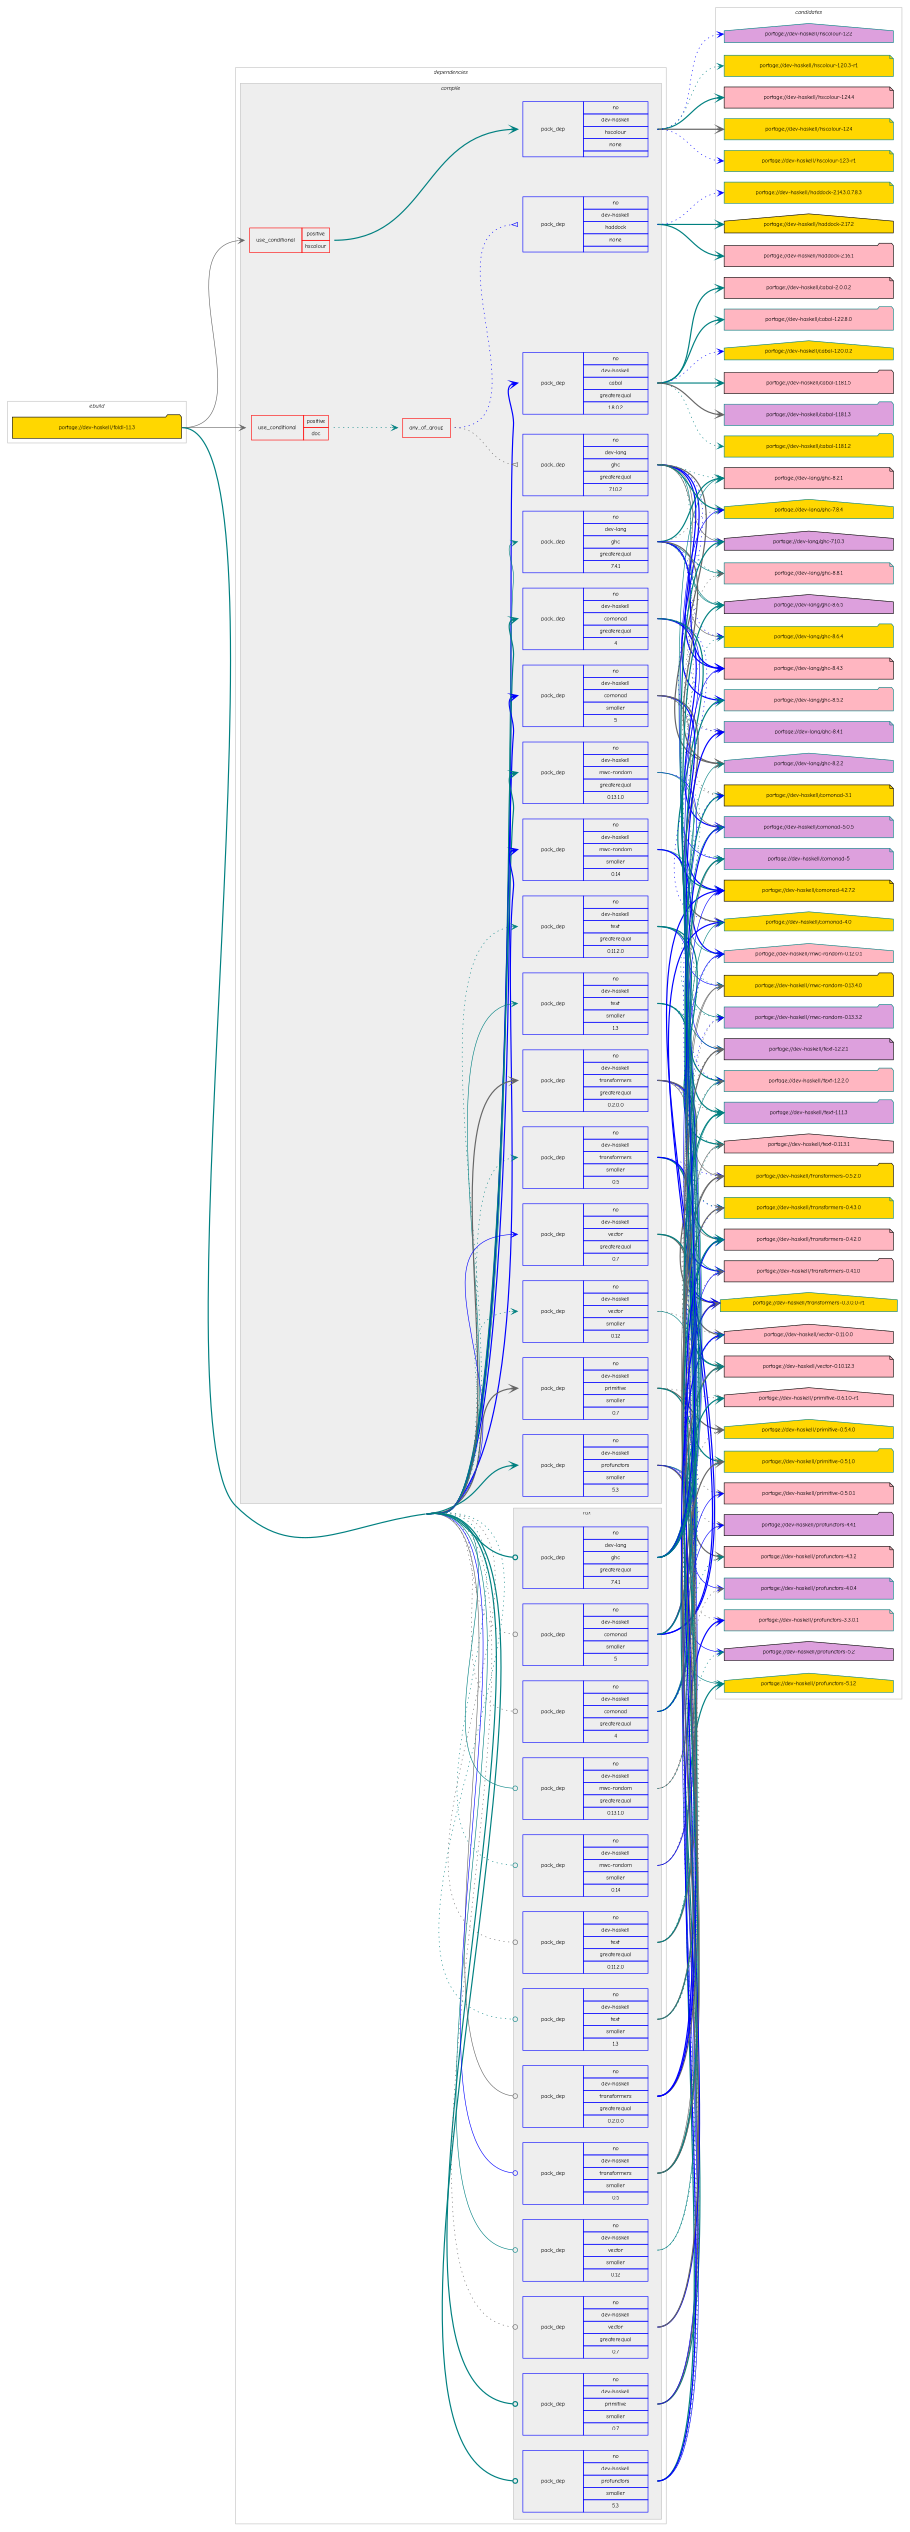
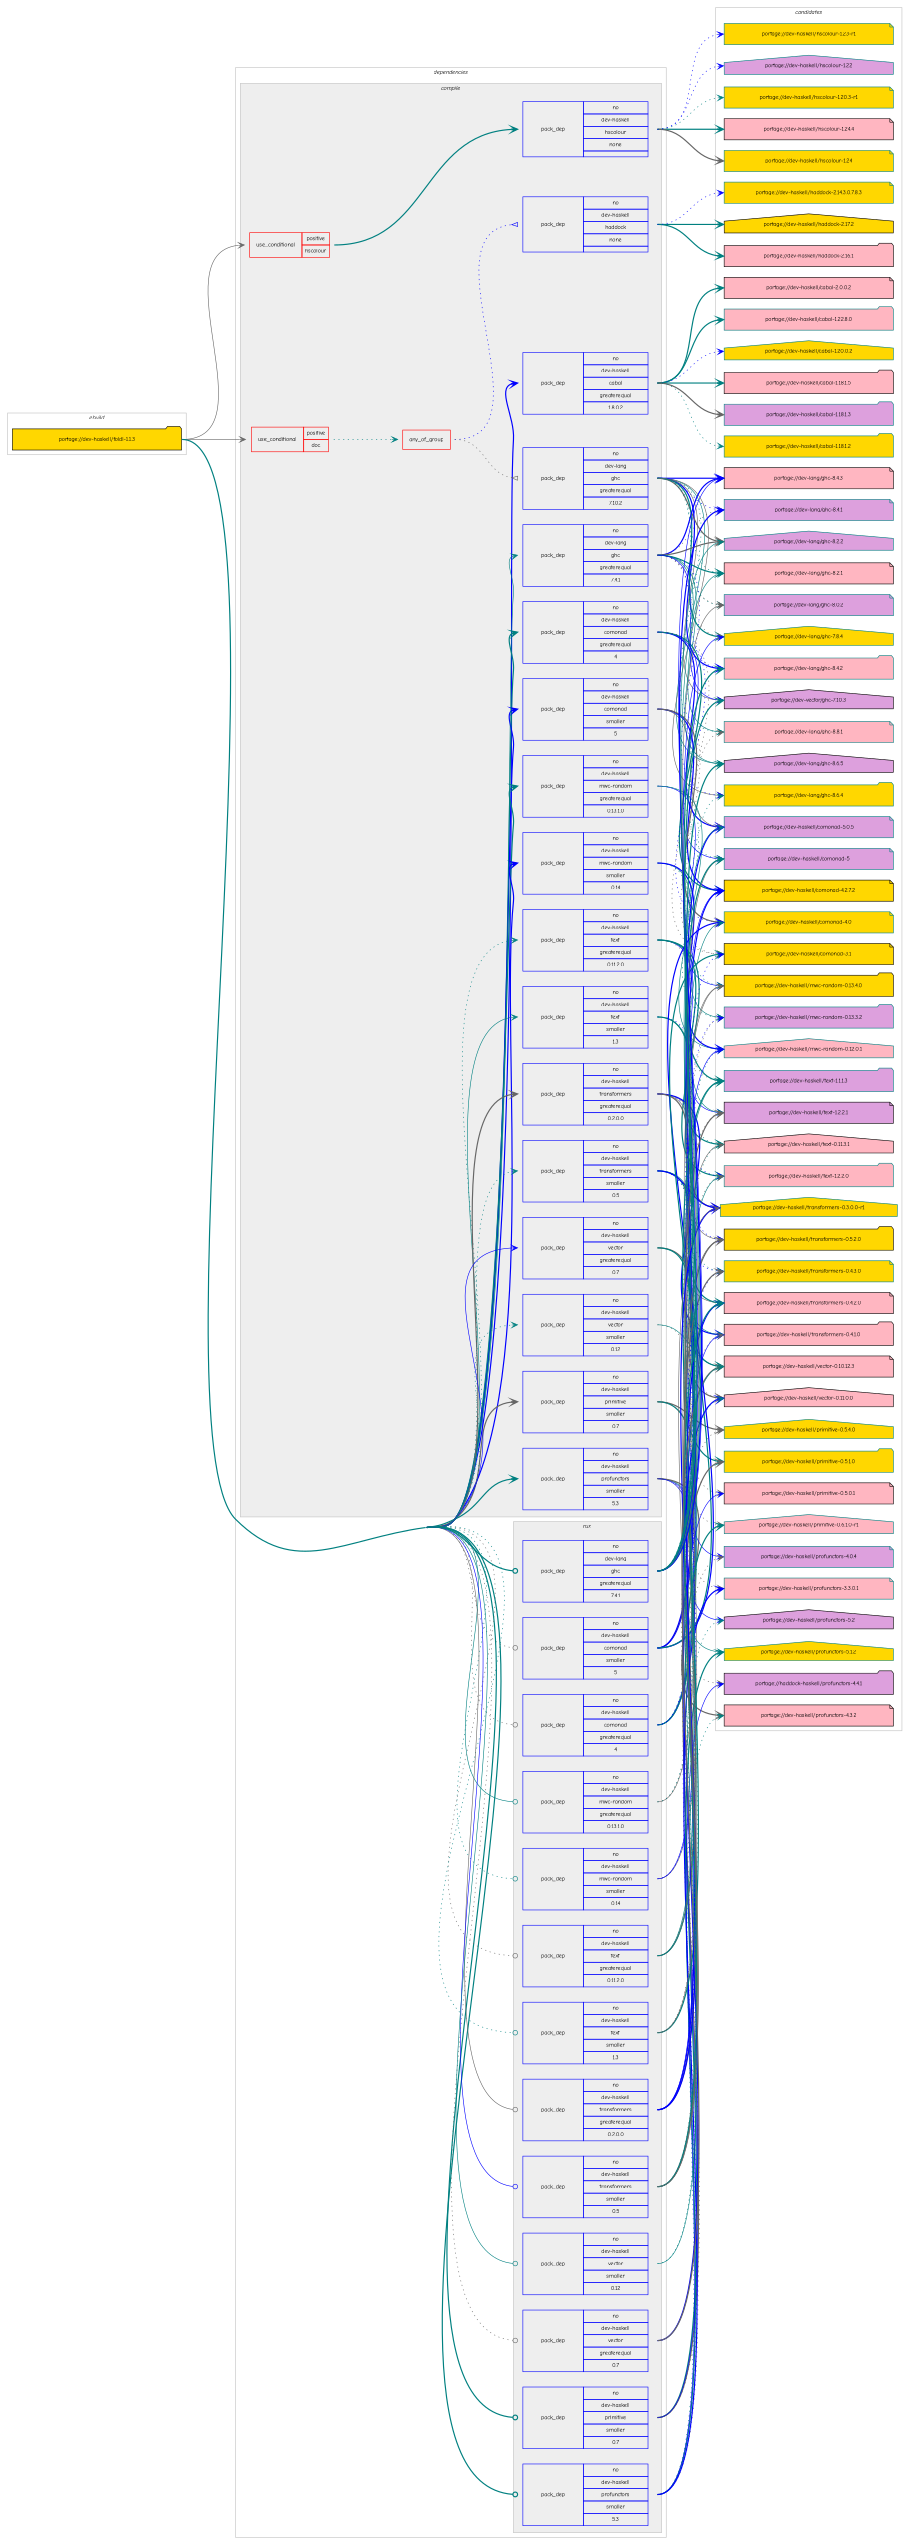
node "portage://dev-lang/ghc-7.10.3": label "portage://dev-lang/ghc-7.10.3" -> "portage://dev-vector/ghc-7.10.3"
node "portage://dev-lang/ghc-8.0.2": added
node "portage://dev-lang/ghc-8.5.2": label "portage://dev-lang/ghc-8.5.2" -> "portage://dev-lang/ghc-8.4.2"
node "portage://dev-haskell/comonad-4.0": shape house -> note
node "portage://dev-haskell/primitive-0.6.1.0-r1": color black -> teal
node "portage://dev-haskell/profunctors-4.4.1": label "portage://dev-haskell/profunctors-4.4.1" -> "portage://haddock-haskell/profunctors-4.4.1"
